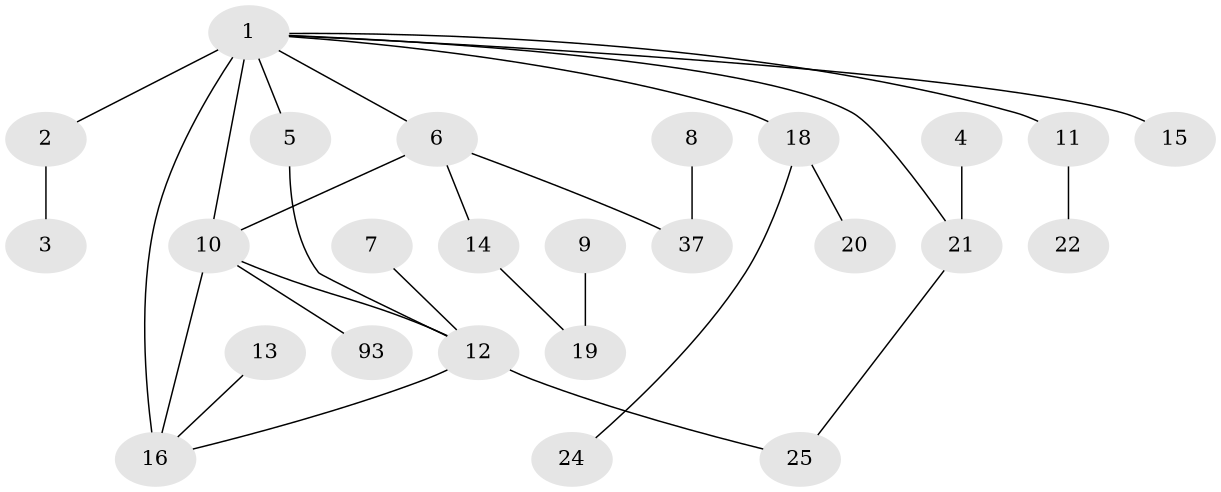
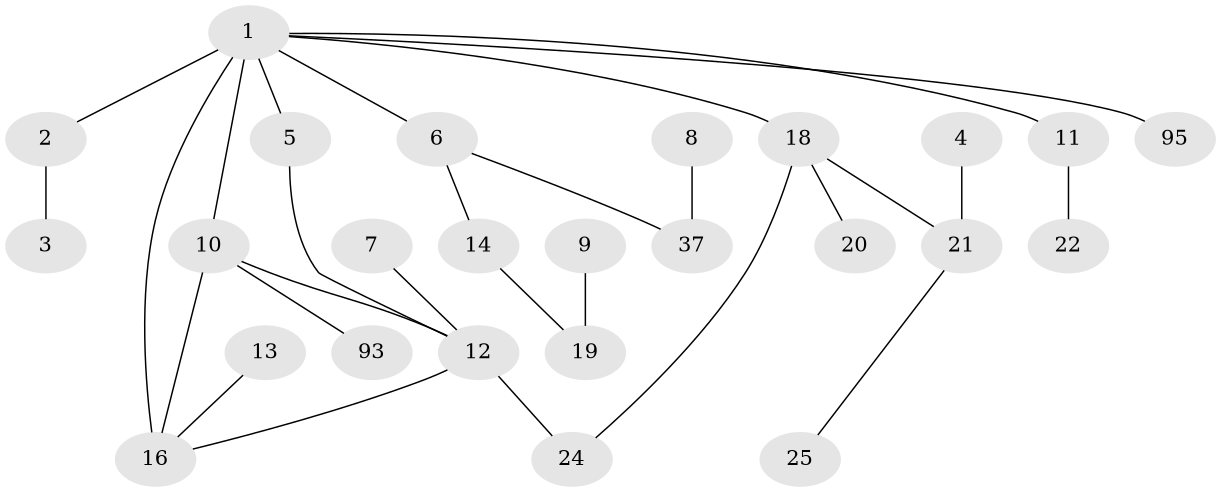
edge "1" -- "21": now "18" -- "21"
node "15": label "15" -> "95"
edge "6" -- "10": removed
edge "12" -- "25": now "12" -- "24"
